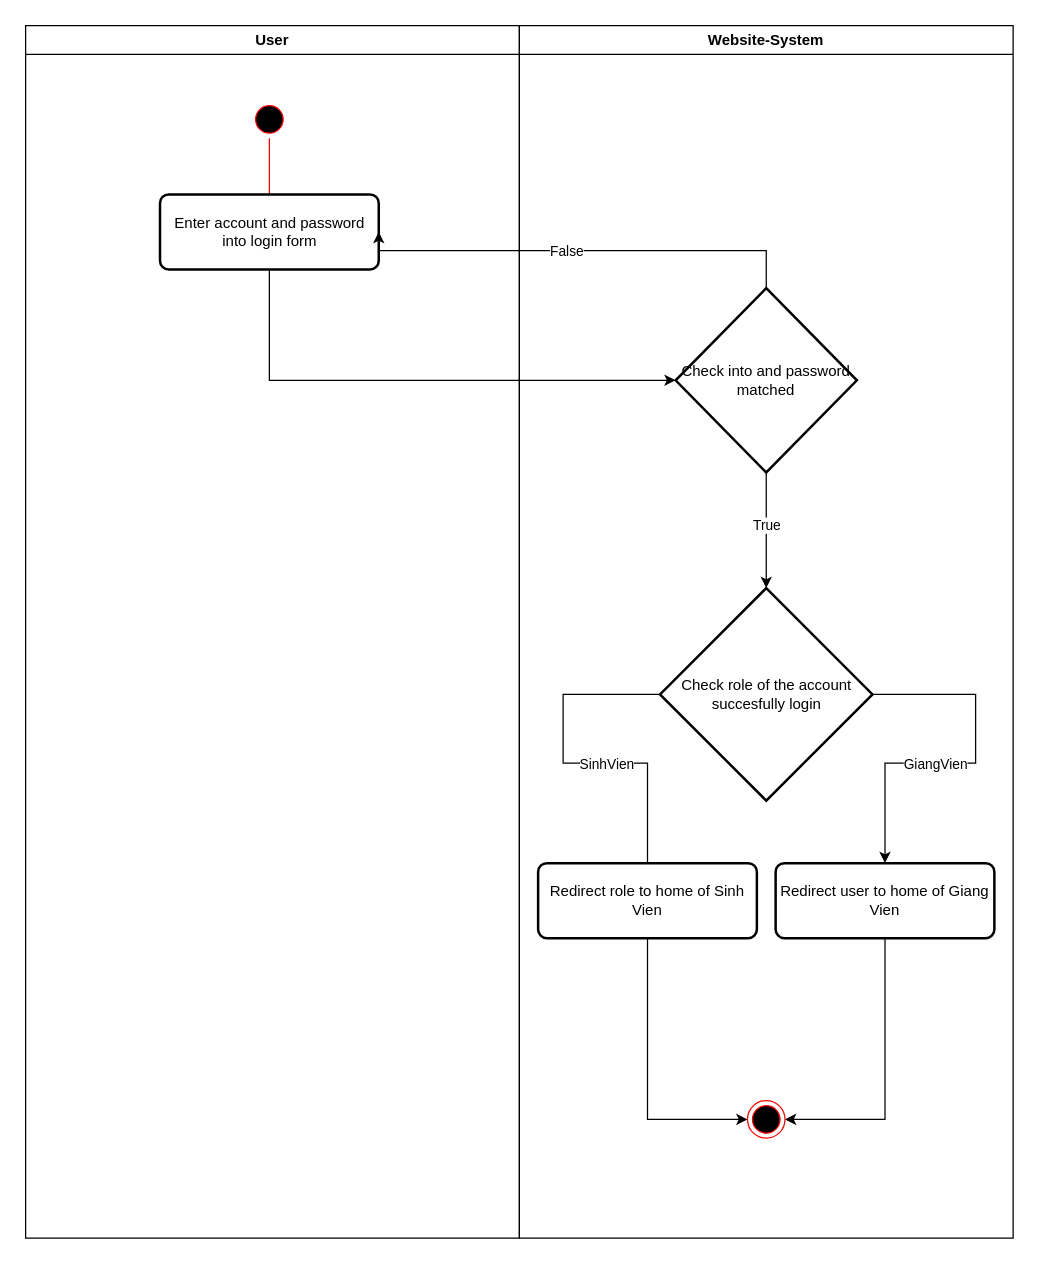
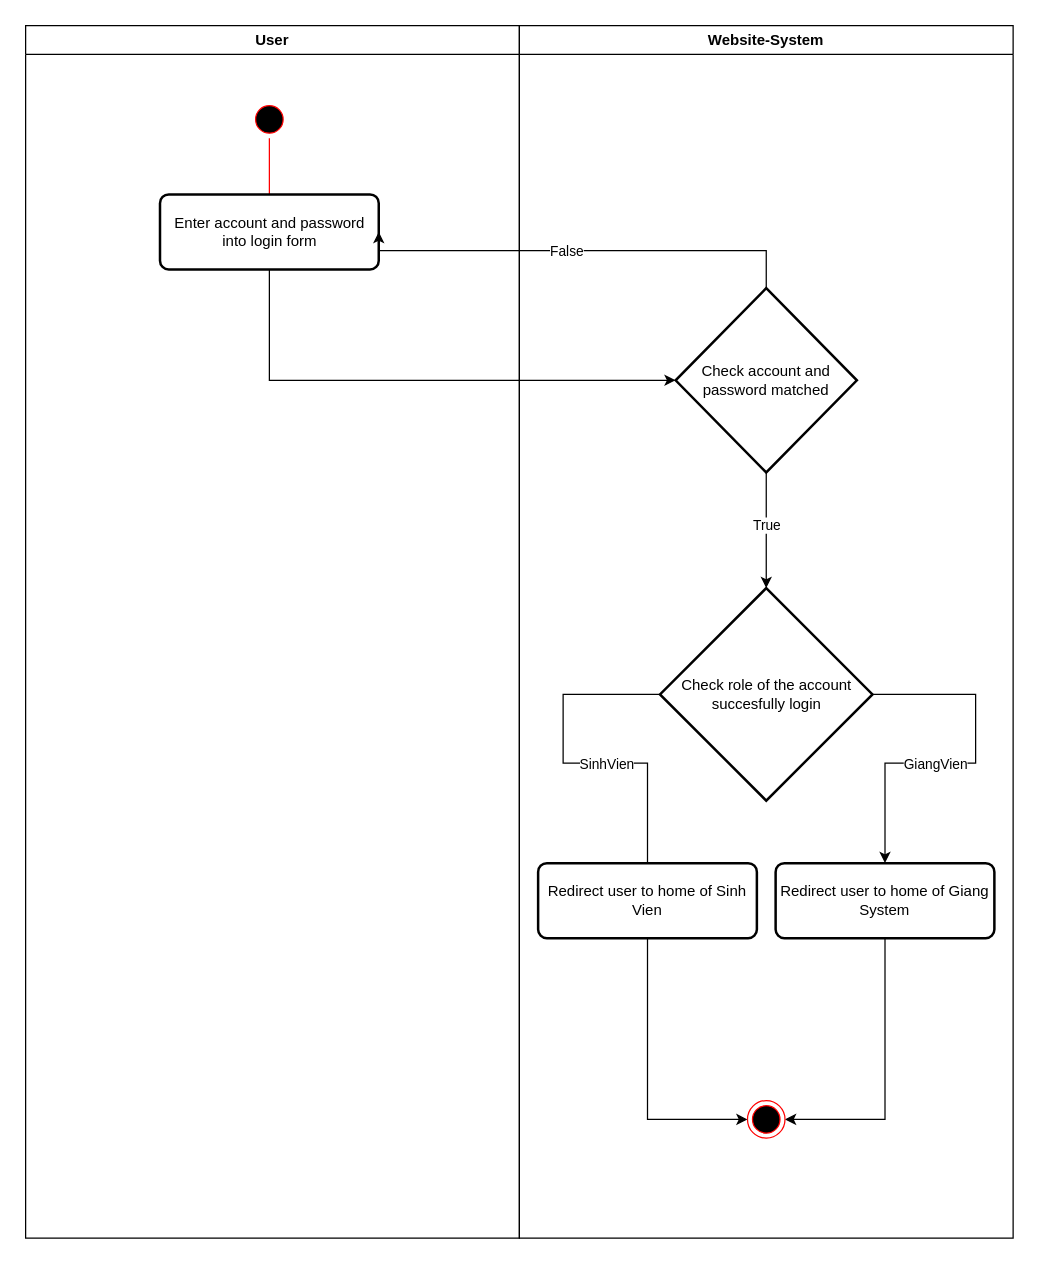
node "Check into and password matched": label "Check into and password matched" -> "Check account and password matched"
node "Redirect role to home of Sinh Vien": label "Redirect role to home of Sinh Vien" -> "Redirect user to home of Sinh Vien"
node "Redirect user to home of Giang Vien": label "Redirect user to home of Giang Vien" -> "Redirect user to home of Giang System"
